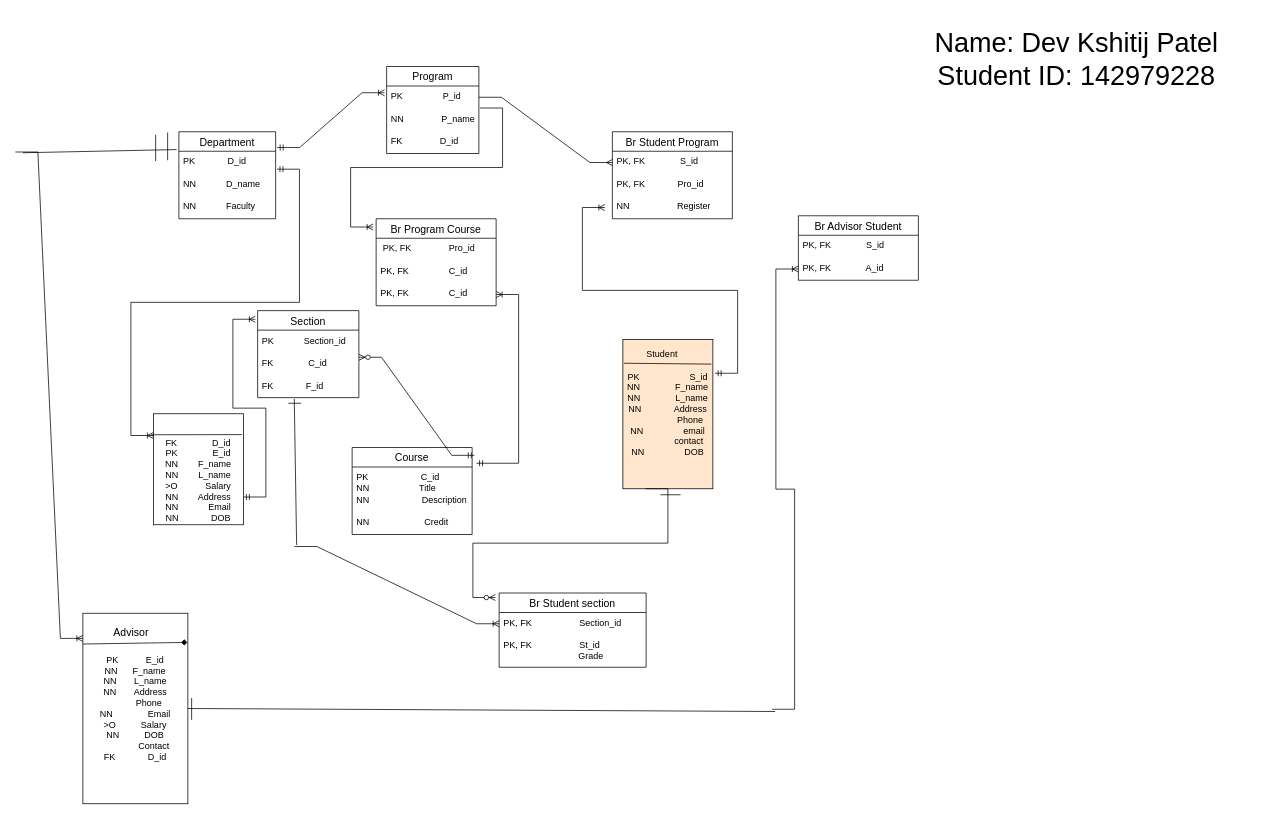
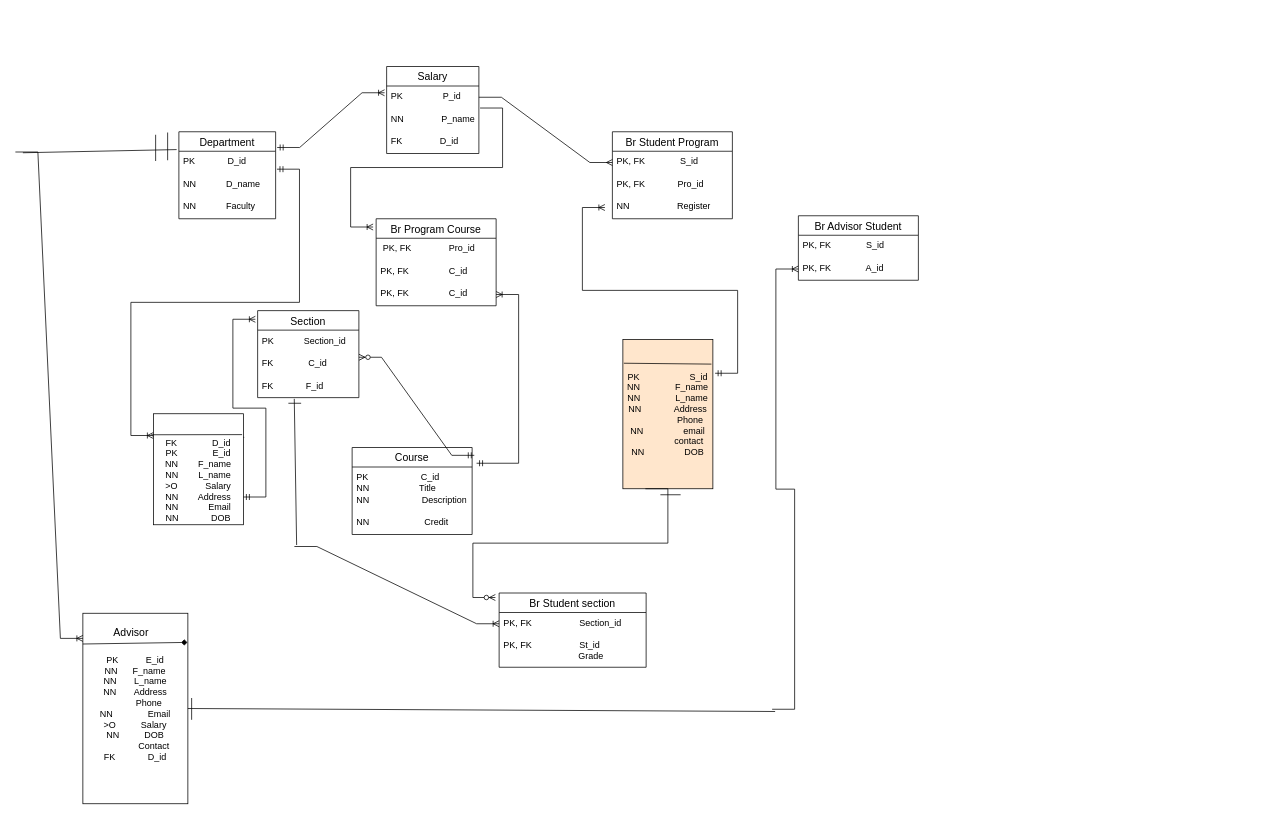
node "Name: Dev Kshitij Patel Student ID: 142979228": removed
node "Program": label "Program" -> "Salary"
node "Student": removed
